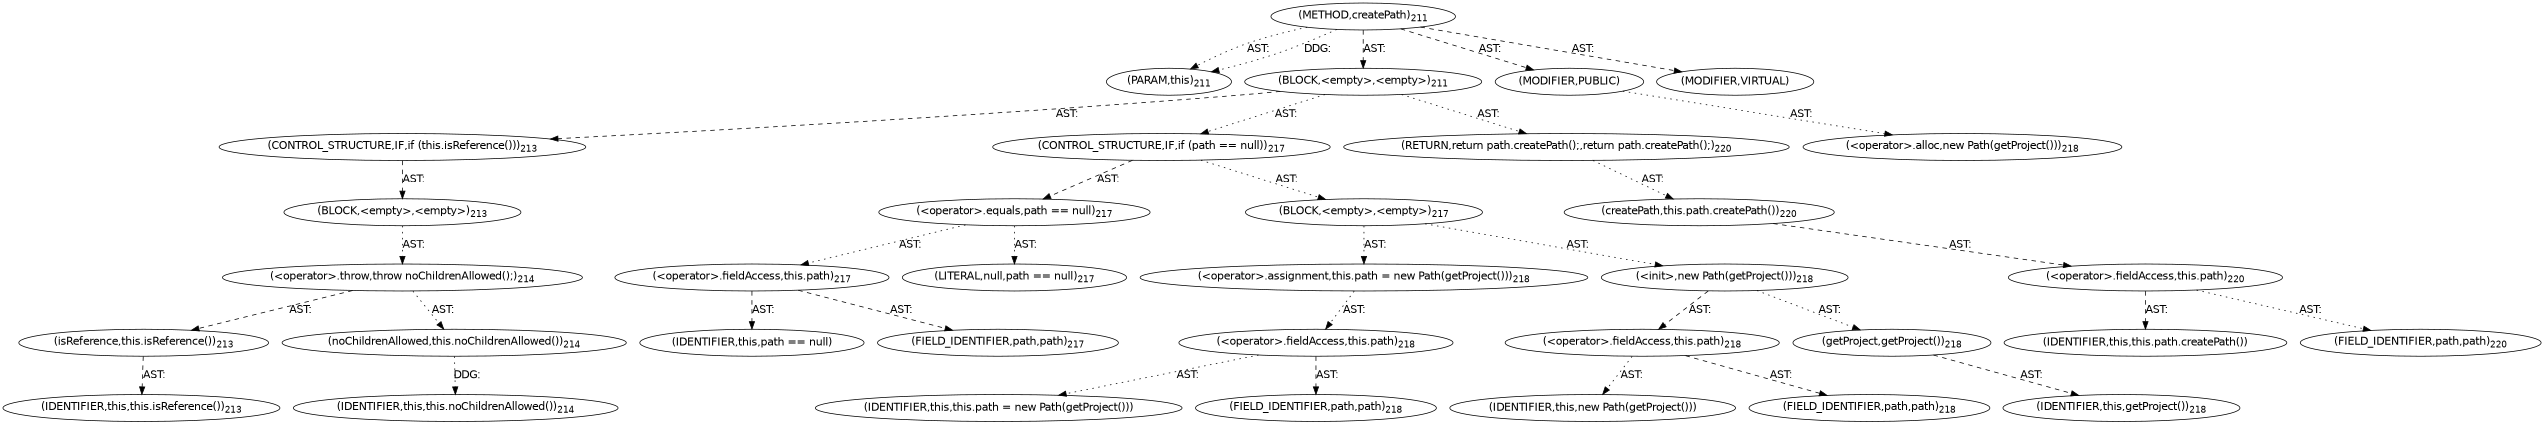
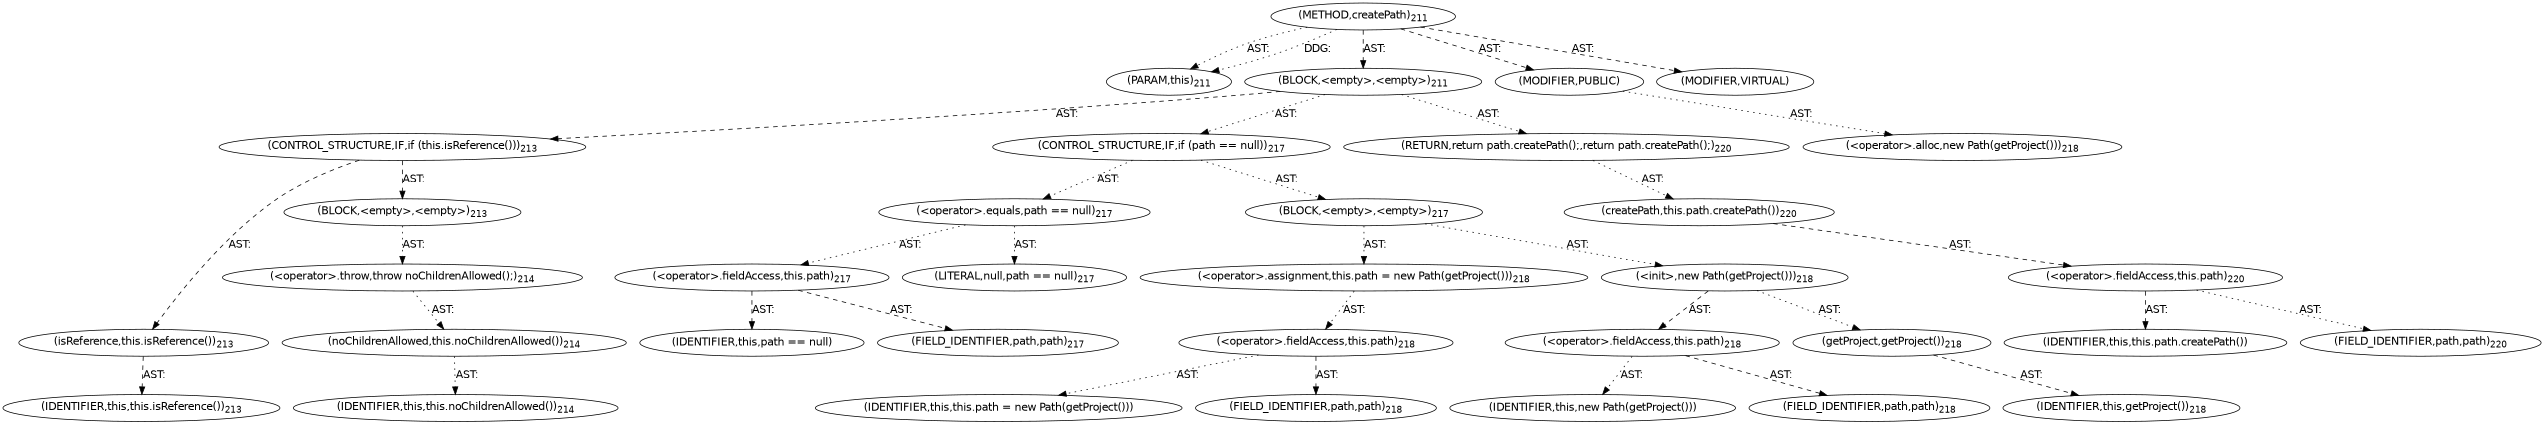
edge "(CONTROL_STRUCTURE,IF,if (path == null))" -> "(<operator>.equals,path == null)": style dashed -> dotted
edge "(<operator>.throw,throw noChildrenAllowed();)" -> "(isReference,this.isReference())": now "(CONTROL_STRUCTURE,IF,if (this.isReference()))" -> "(isReference,this.isReference())"
edge "(noChildrenAllowed,this.noChildrenAllowed())" -> "(IDENTIFIER,this,this.noChildrenAllowed())": label "DDG: " -> "AST: "
